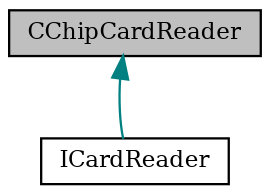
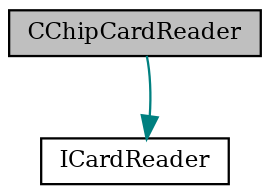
edge "ICardReader" -> "CChipCardReader": reversed
